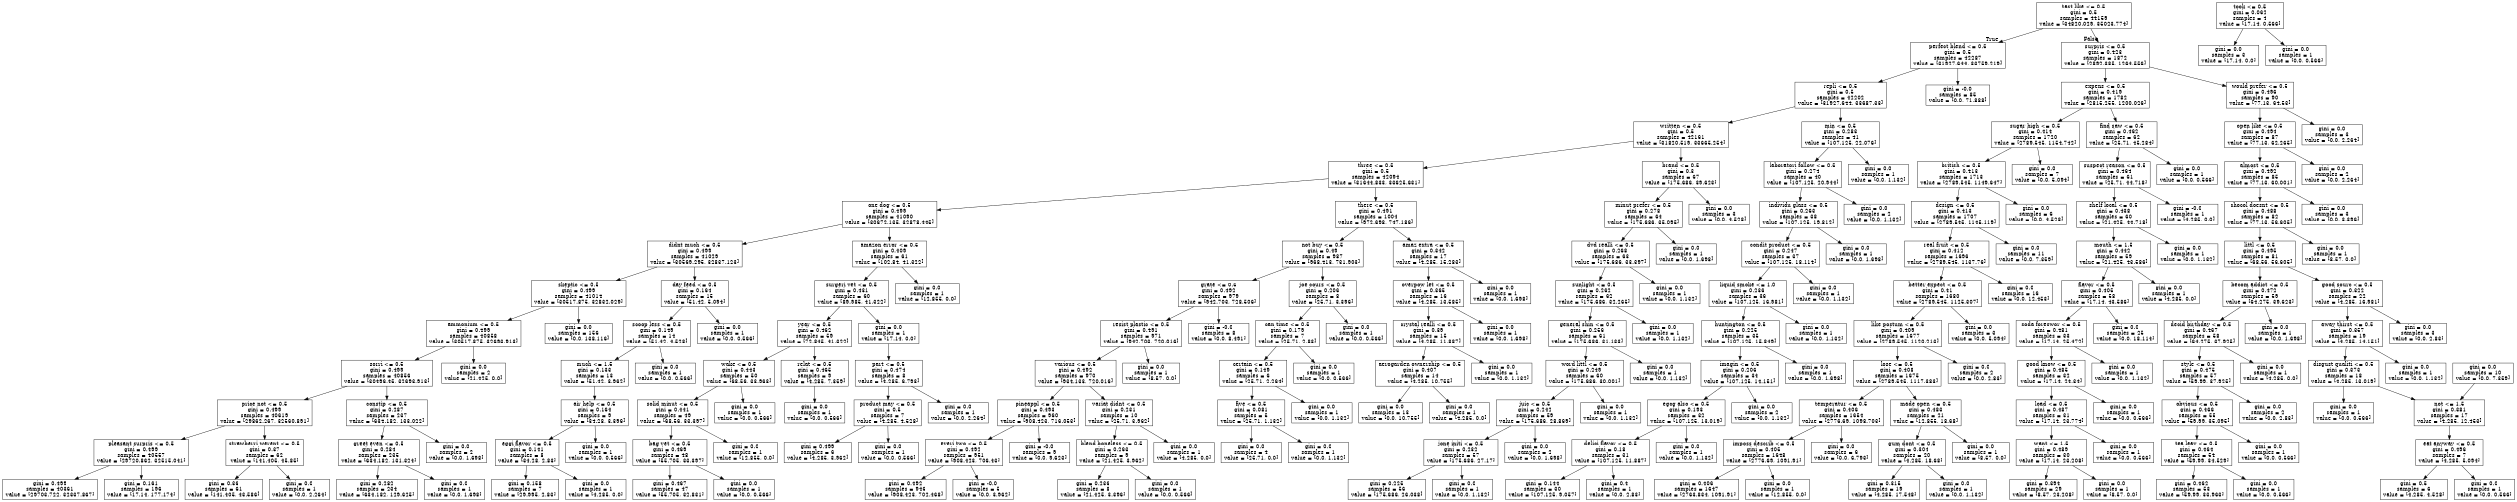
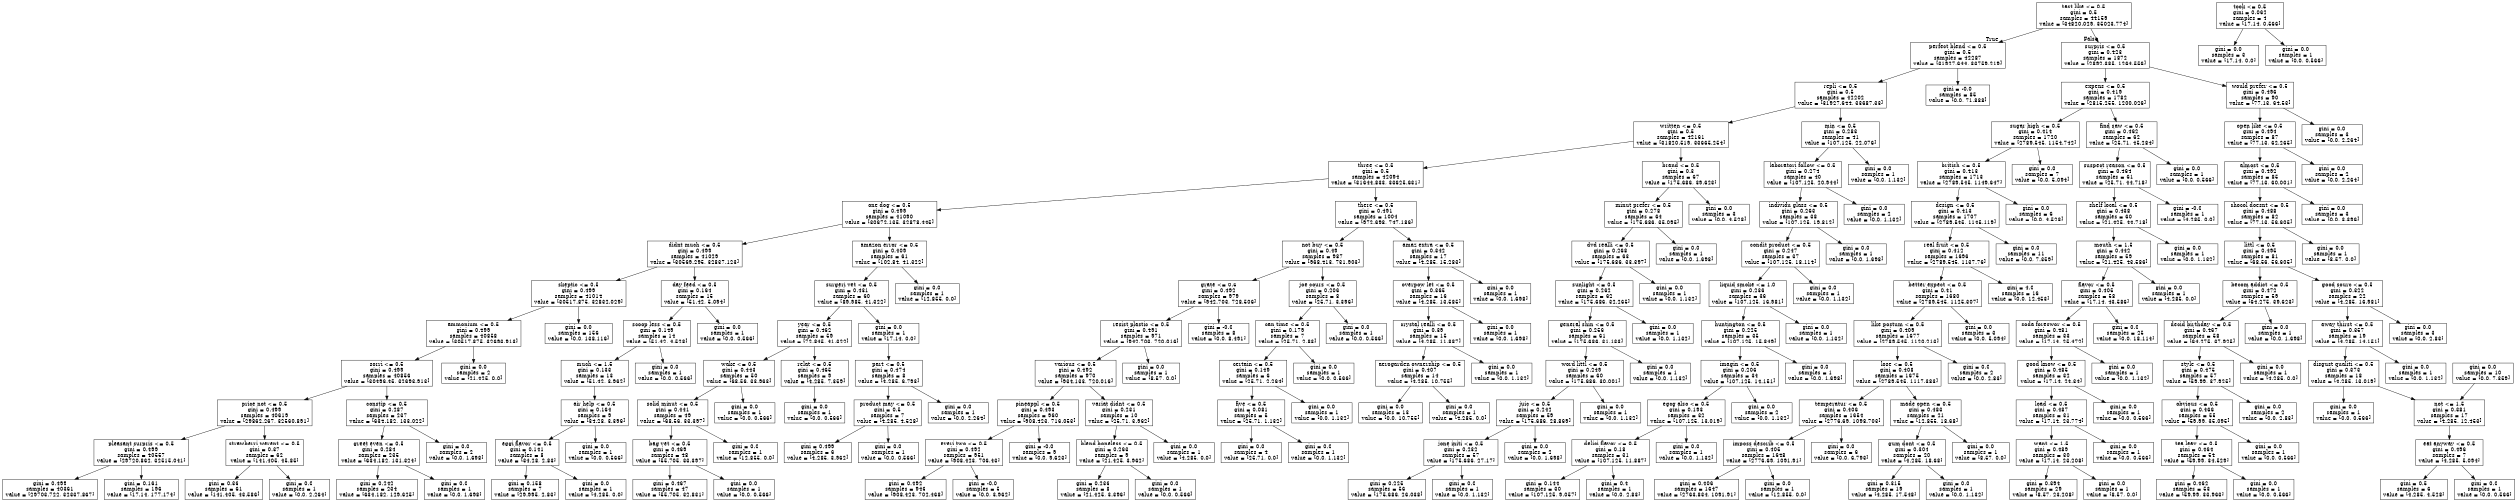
node "gini = 0.0 samples = 16 value = [0.0, 12.453]": label "gini = 0.0 samples = 16 value = [0.0, 12.453]" -> "gini = 4.0 samples = 16 value = [0.0, 12.453]"
node "gini = 0.282 samples = 234 value = [634.182, 129.625]": label "gini = 0.282 samples = 234 value = [634.182, 129.625]" -> "gini = 0.242 samples = 234 value = [634.182, 129.625]"
